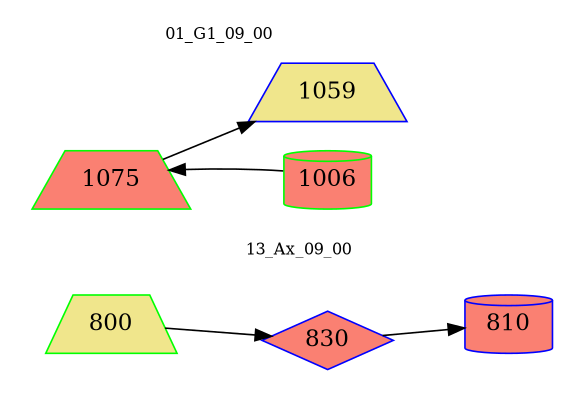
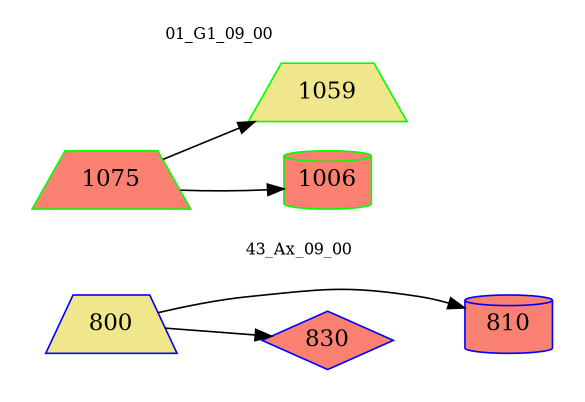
node "1059": color blue -> green
edge "1006" -> "1075": reversed
cluster "13_Ax_09_00": label "13_Ax_09_00" -> "43_Ax_09_00"
node "800": color green -> blue
edge "830" -> "810": now "800" -> "810"
